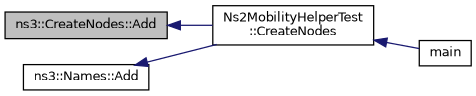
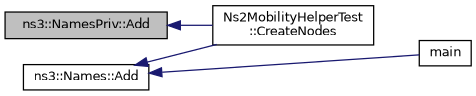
node "ns3::CreateNodes::Add": label "ns3::CreateNodes::Add" -> "ns3::NamesPriv::Add"
edge "main" -> "Ns2MobilityHelperTest ::CreateNodes": now "main" -> "ns3::Names::Add"
